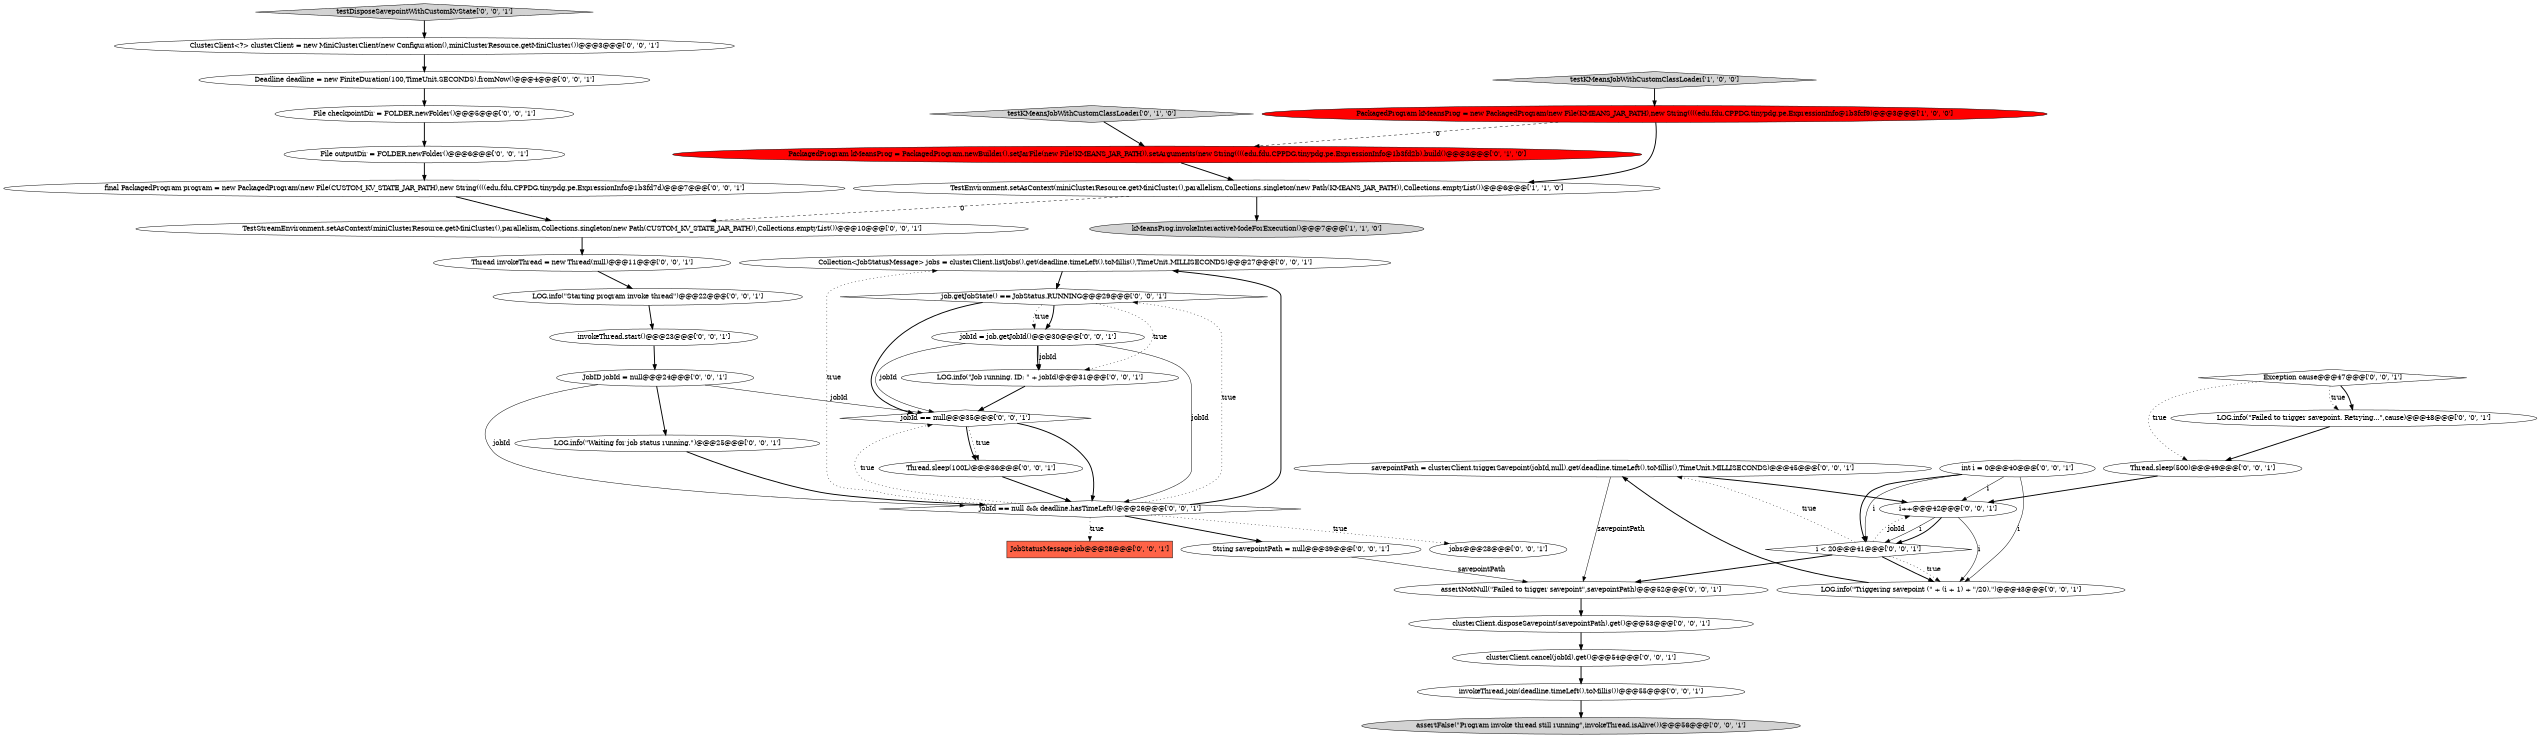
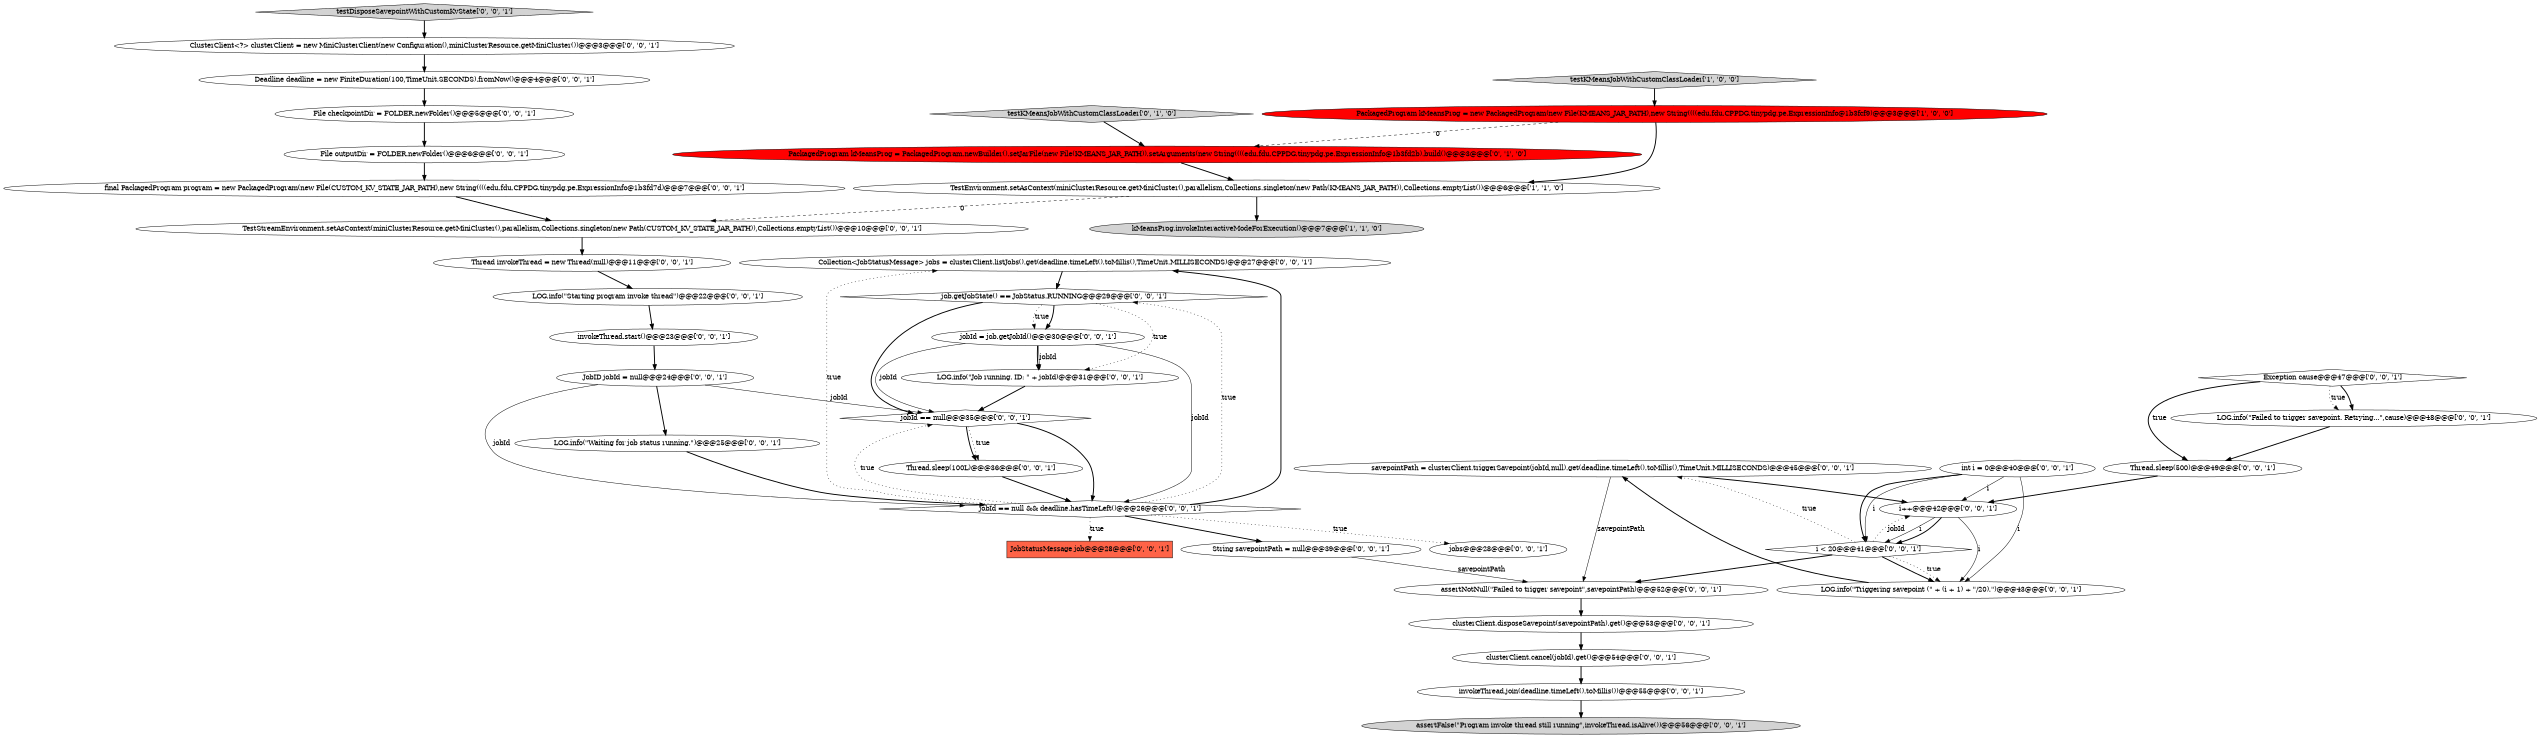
edge "Exception cause@@@47@@@['0', '0', '1']" -> "Thread.sleep(500)@@@49@@@['0', '0', '1']": style dotted -> bold
